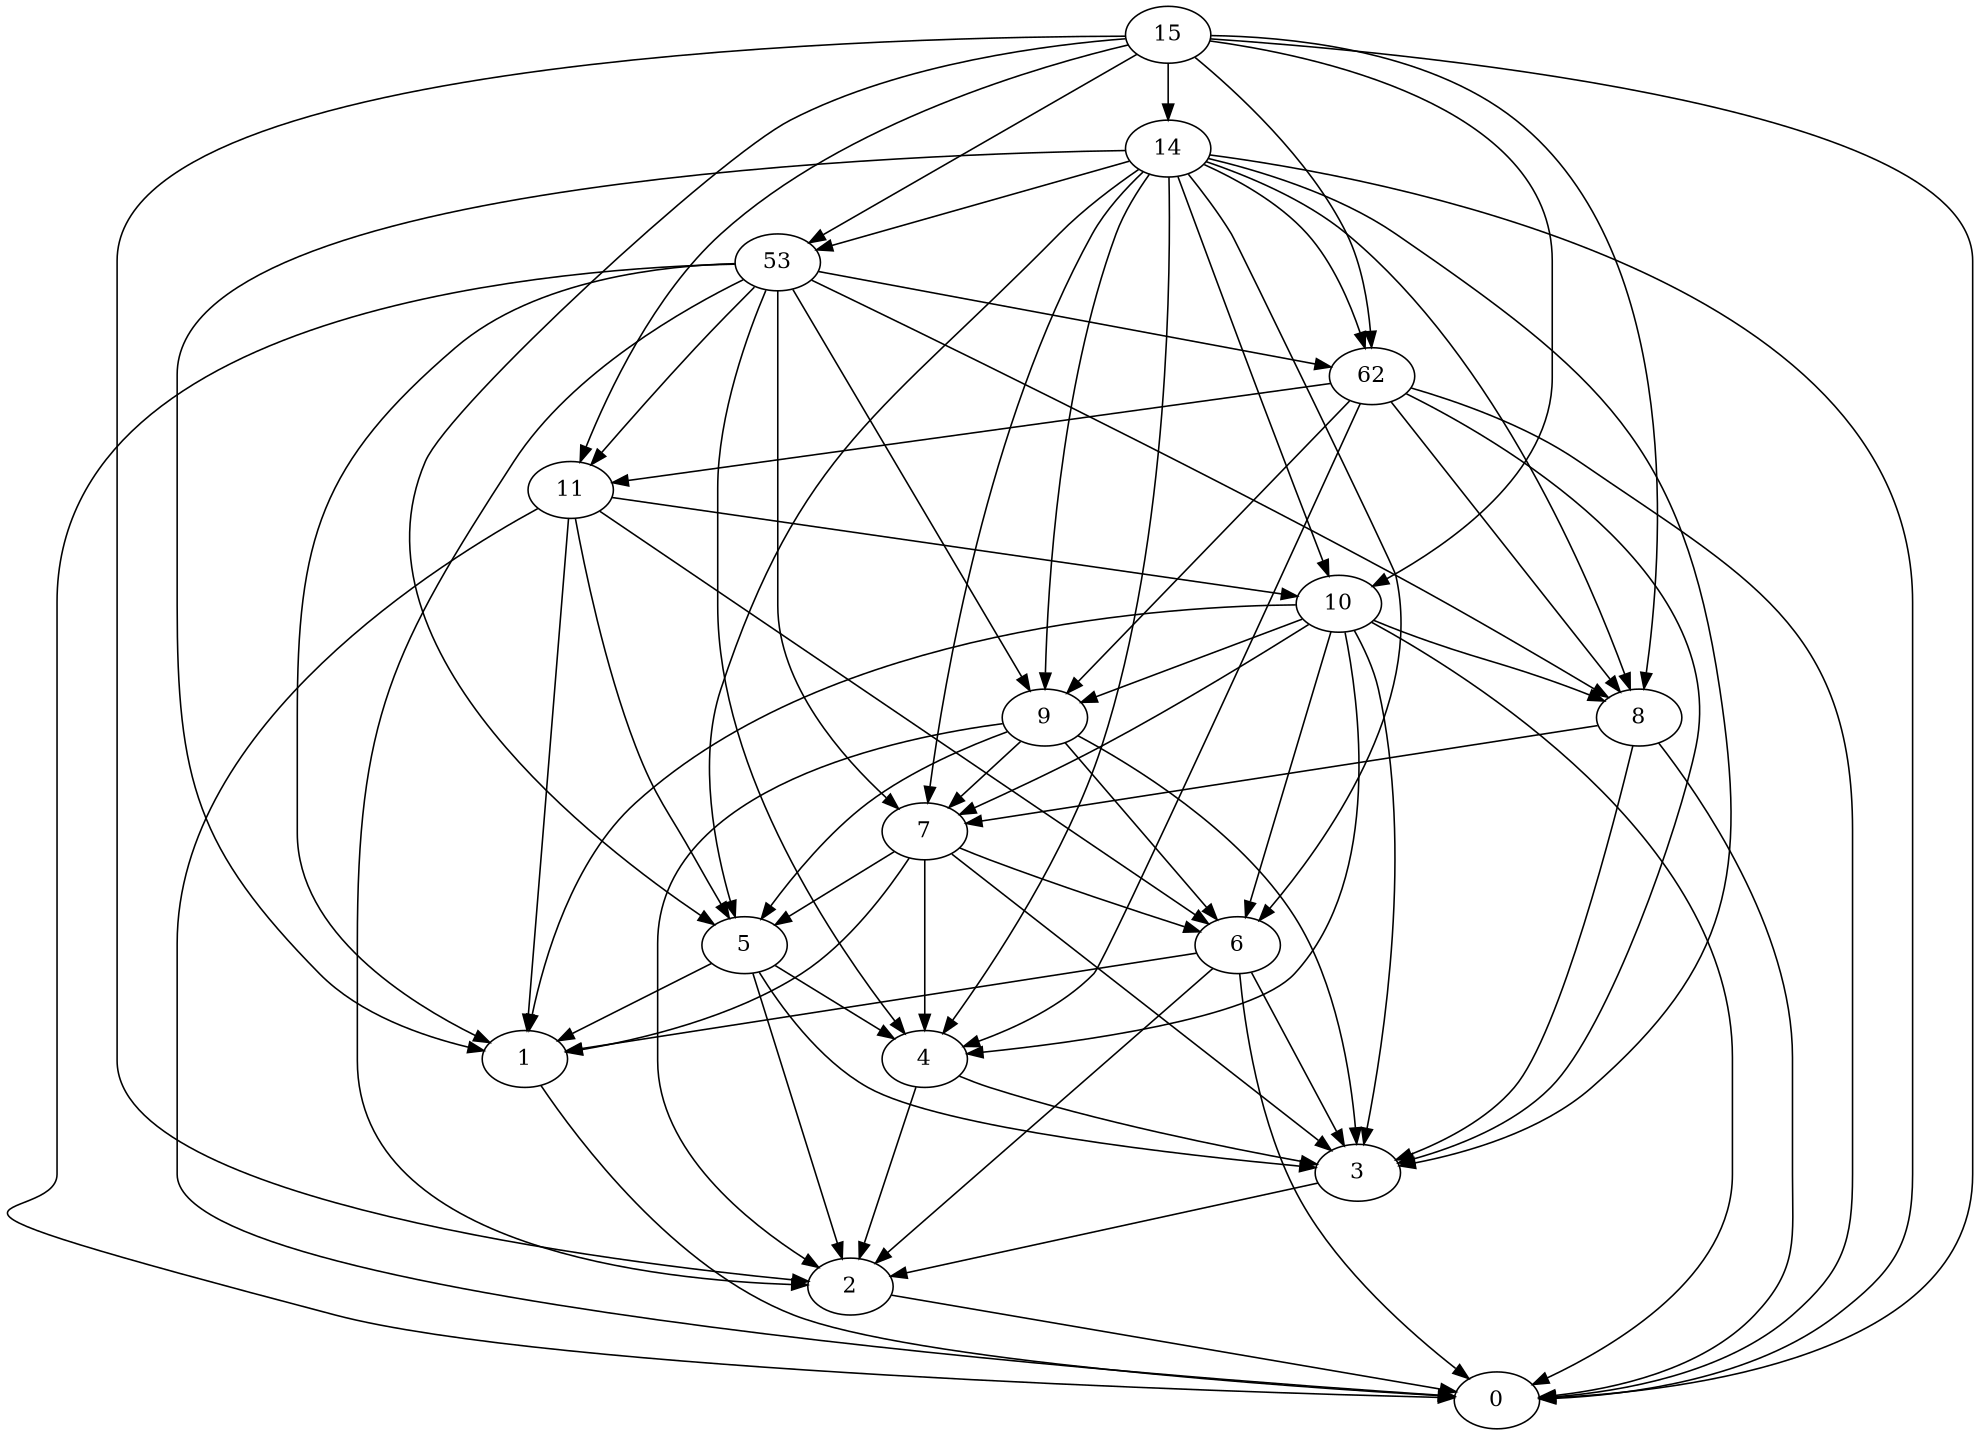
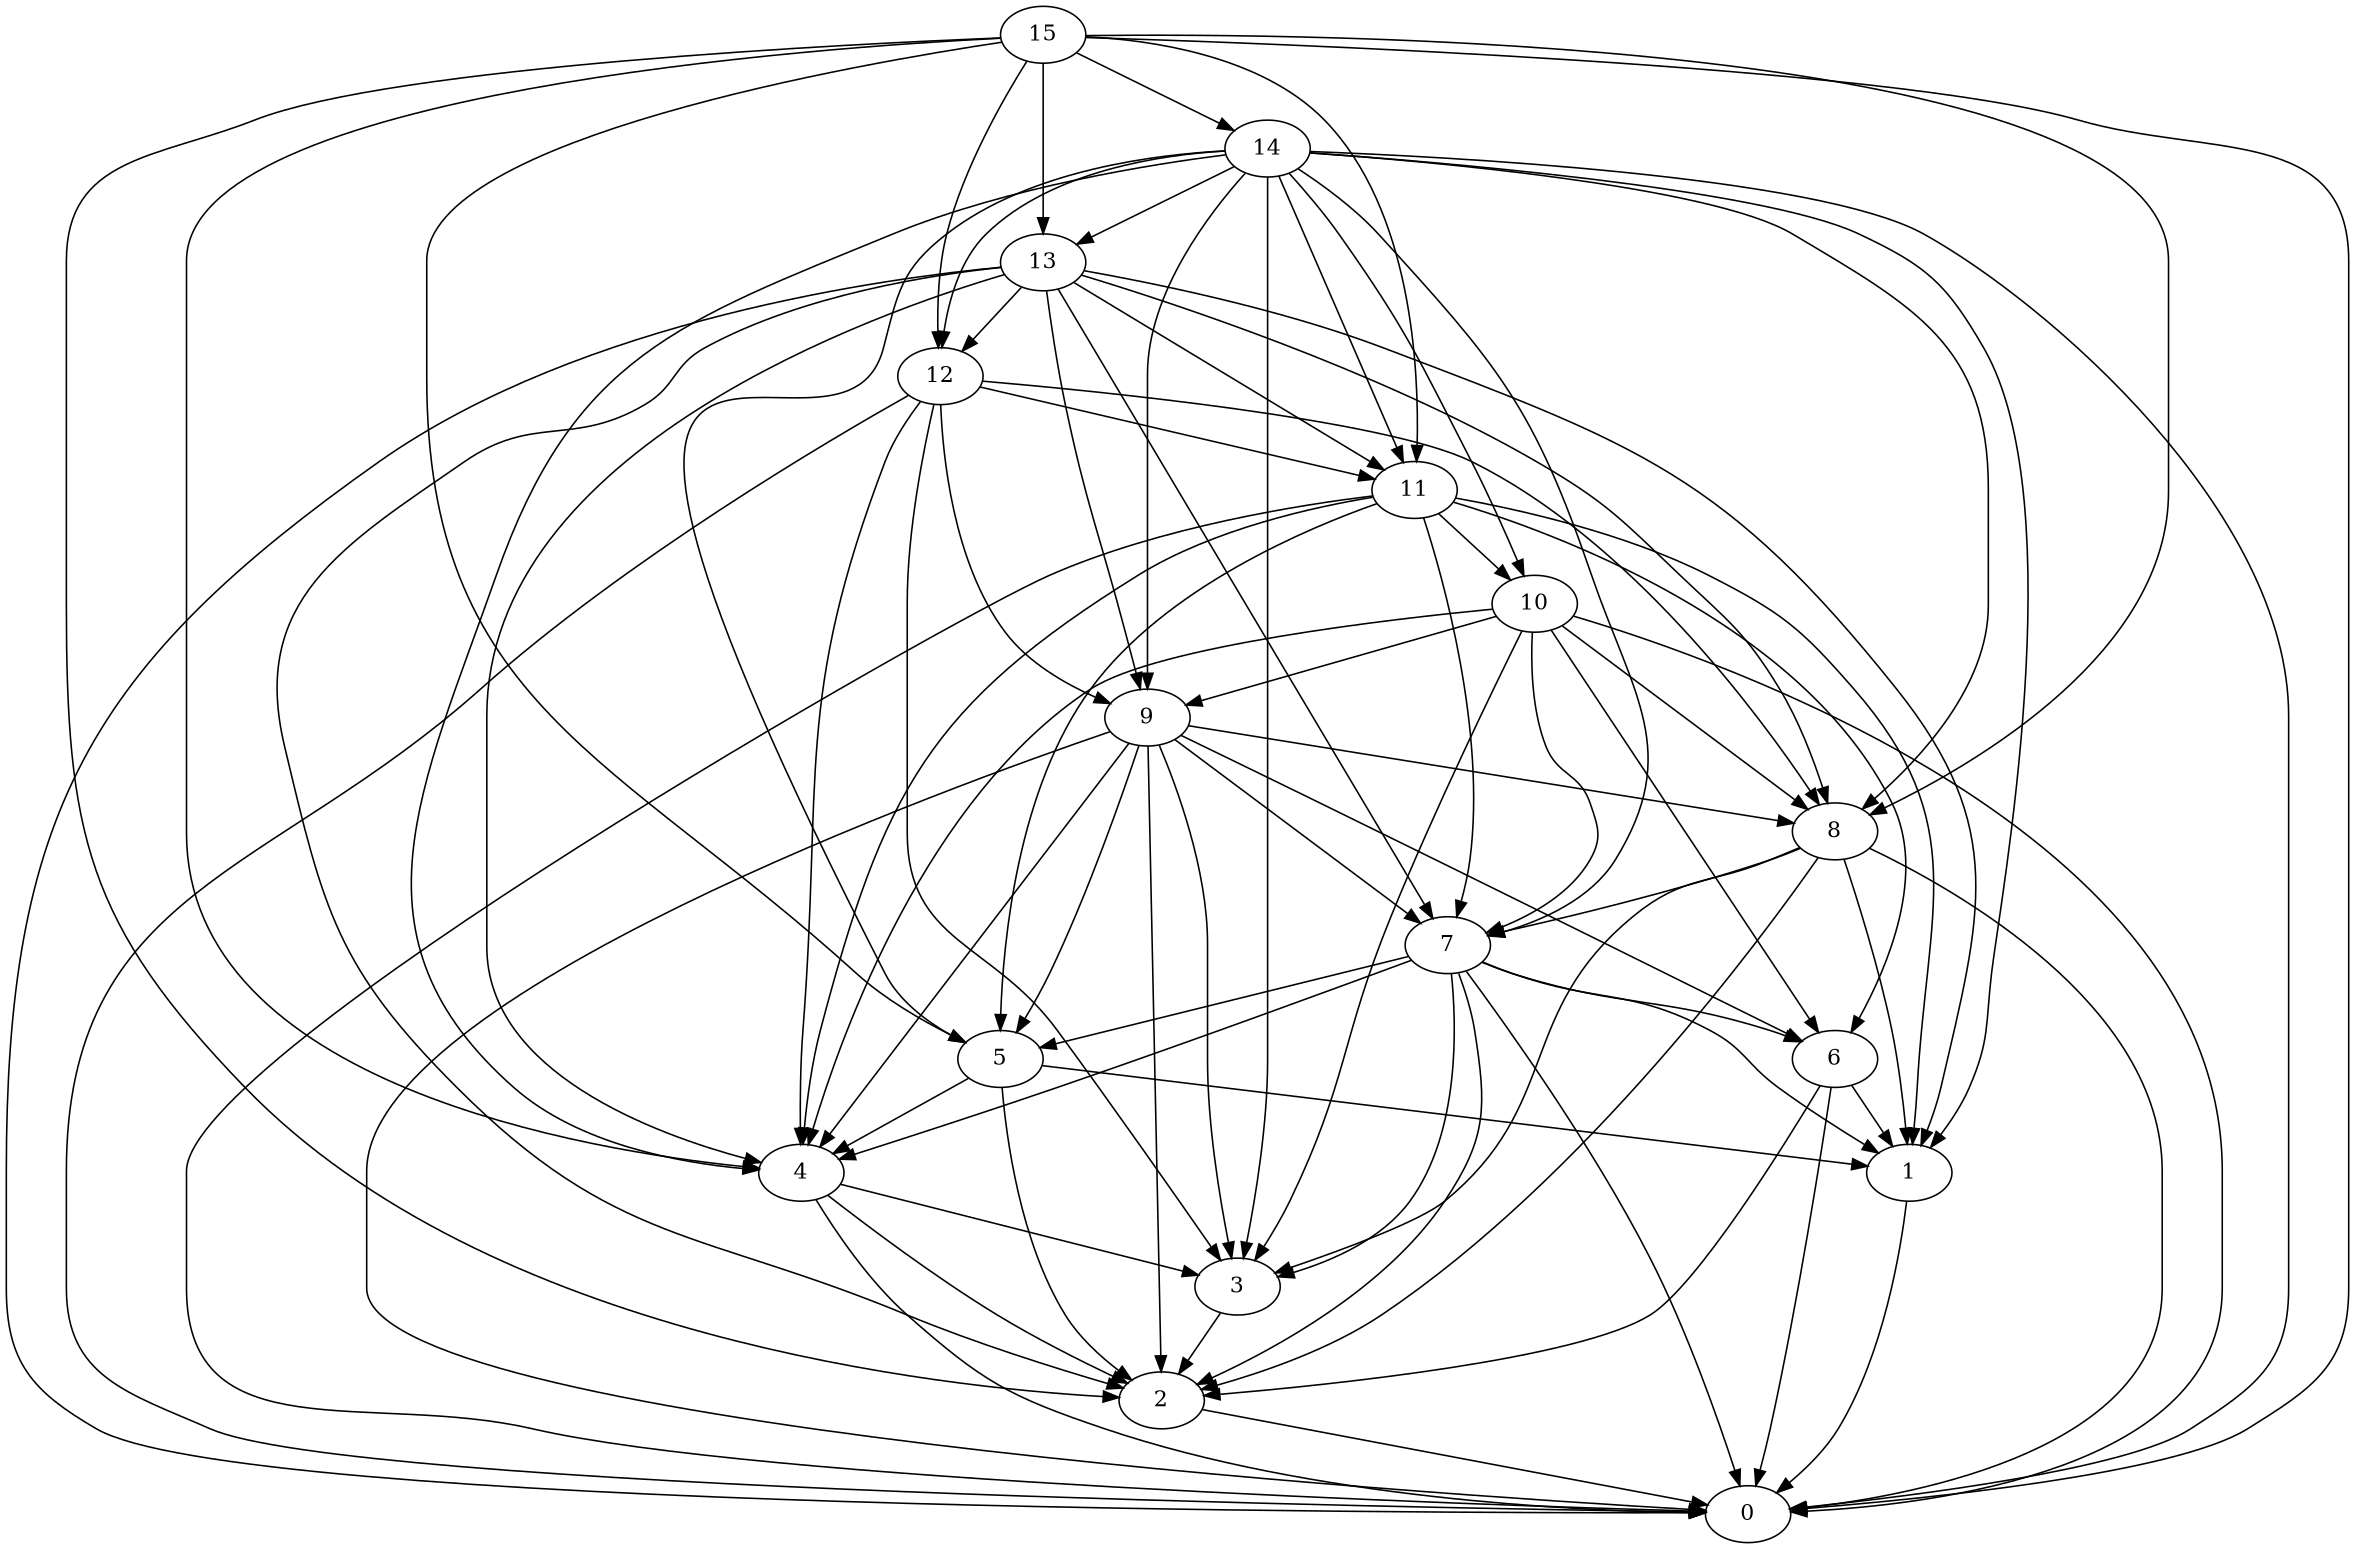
edge "15" -> "10": now "15" -> "4"
node "53": label "53" -> "13"
node "62": label "62" -> "12"
edge "14" -> "6": now "14" -> "11"
edge "10" -> "1": now "8" -> "1"
edge "11" -> "4": added
edge "11" -> "7": added
edge "9" -> "8": added
edge "9" -> "4": added
edge "6" -> "3": removed
edge "5" -> "3": removed
edge "8" -> "2": added
edge "7" -> "0": added
edge "7" -> "2": added
edge "9" -> "0": added
edge "4" -> "0": added
